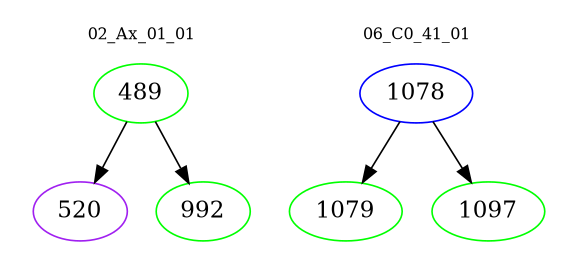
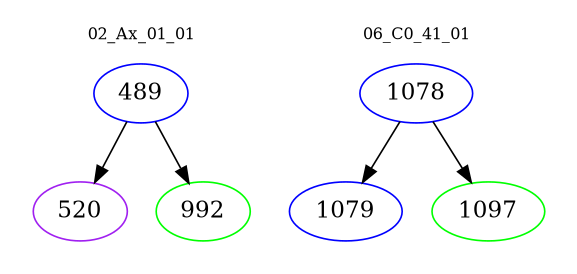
node "489": color green -> blue
node "1079": color green -> blue
